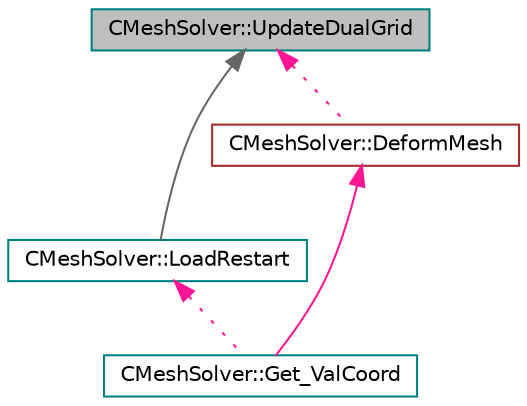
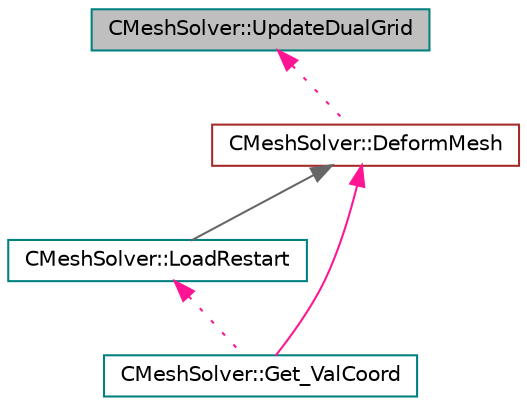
edge "CMeshSolver::LoadRestart" -> "CMeshSolver::UpdateDualGrid": now "CMeshSolver::LoadRestart" -> "CMeshSolver::DeformMesh"
